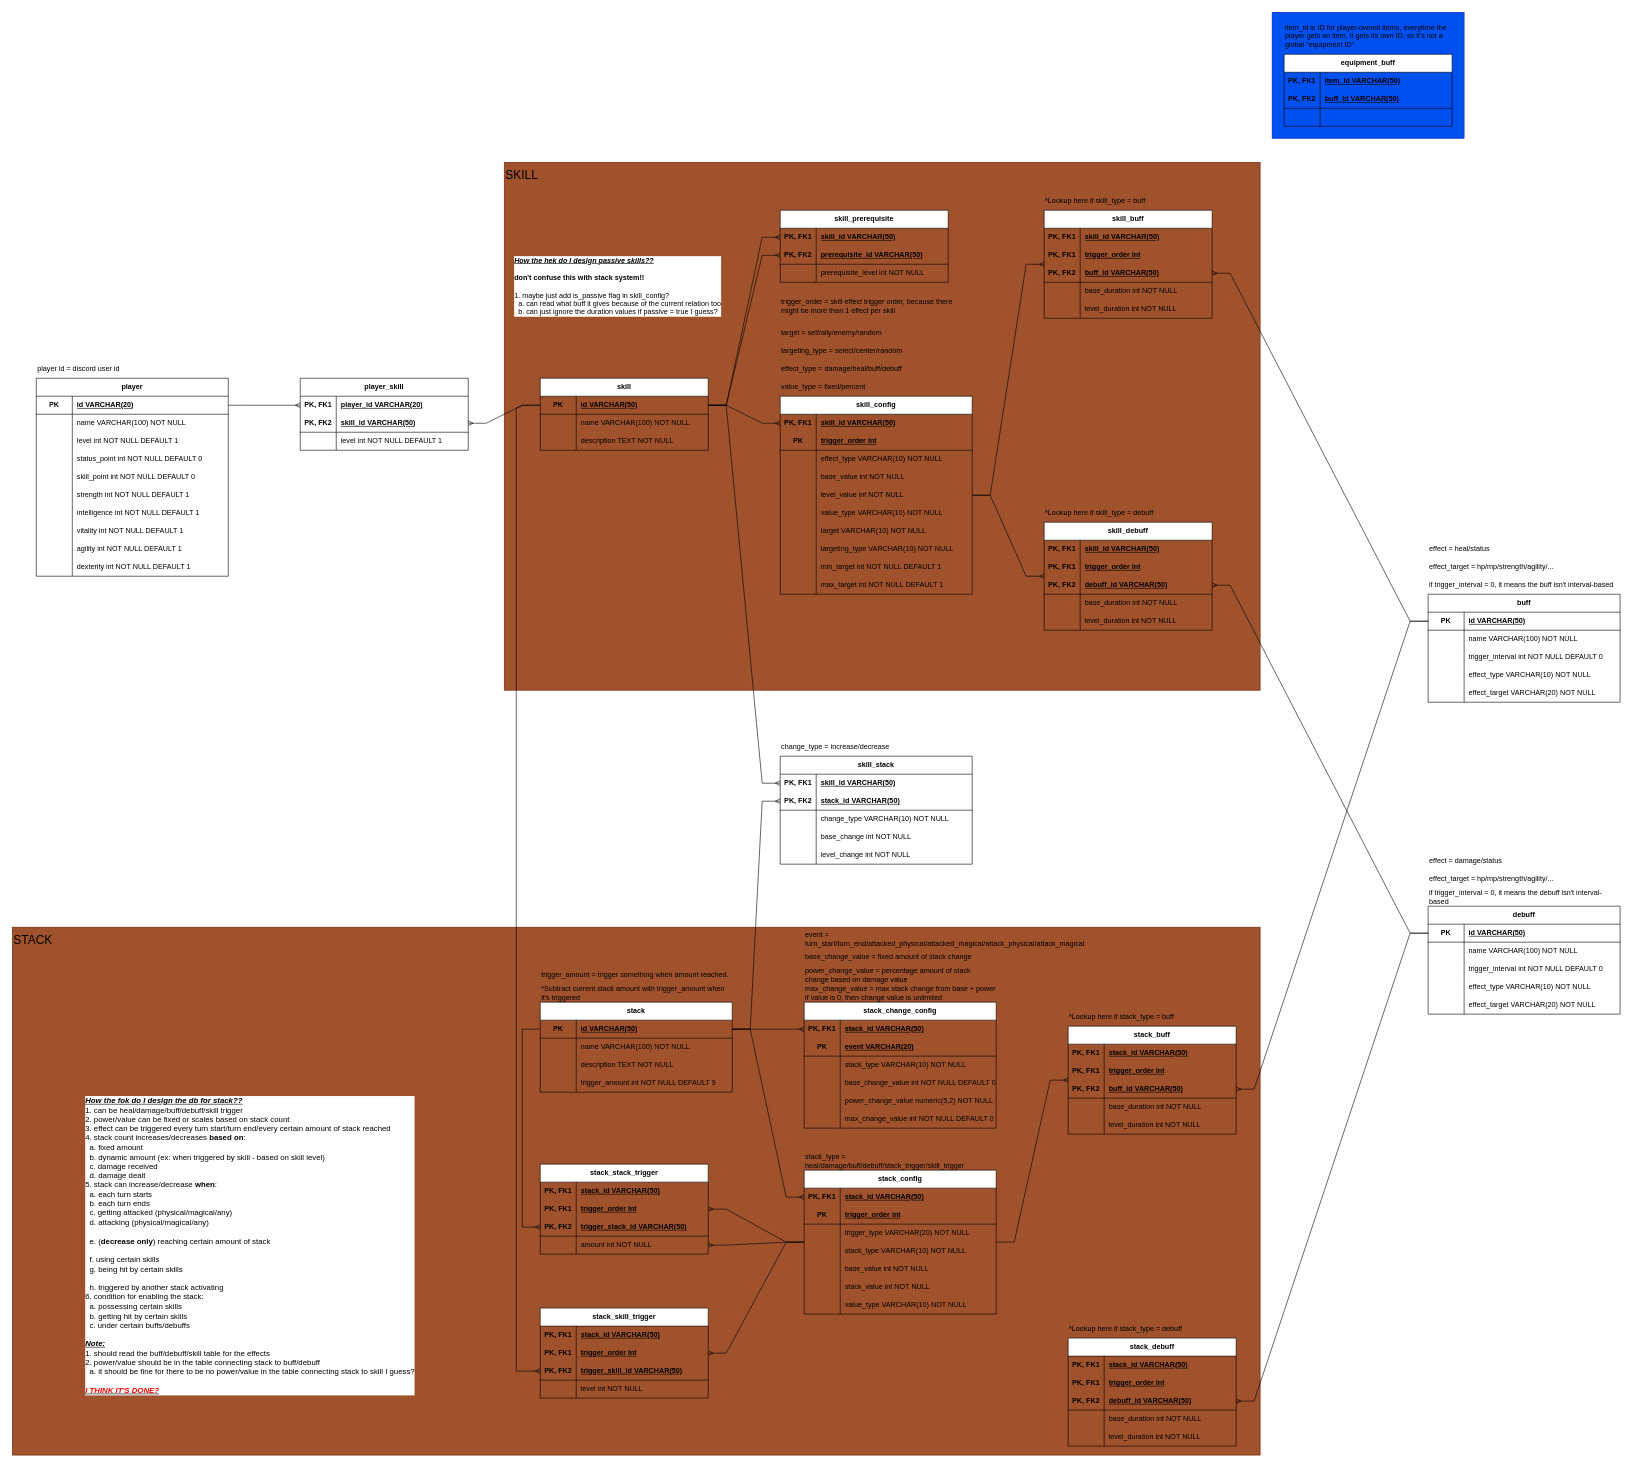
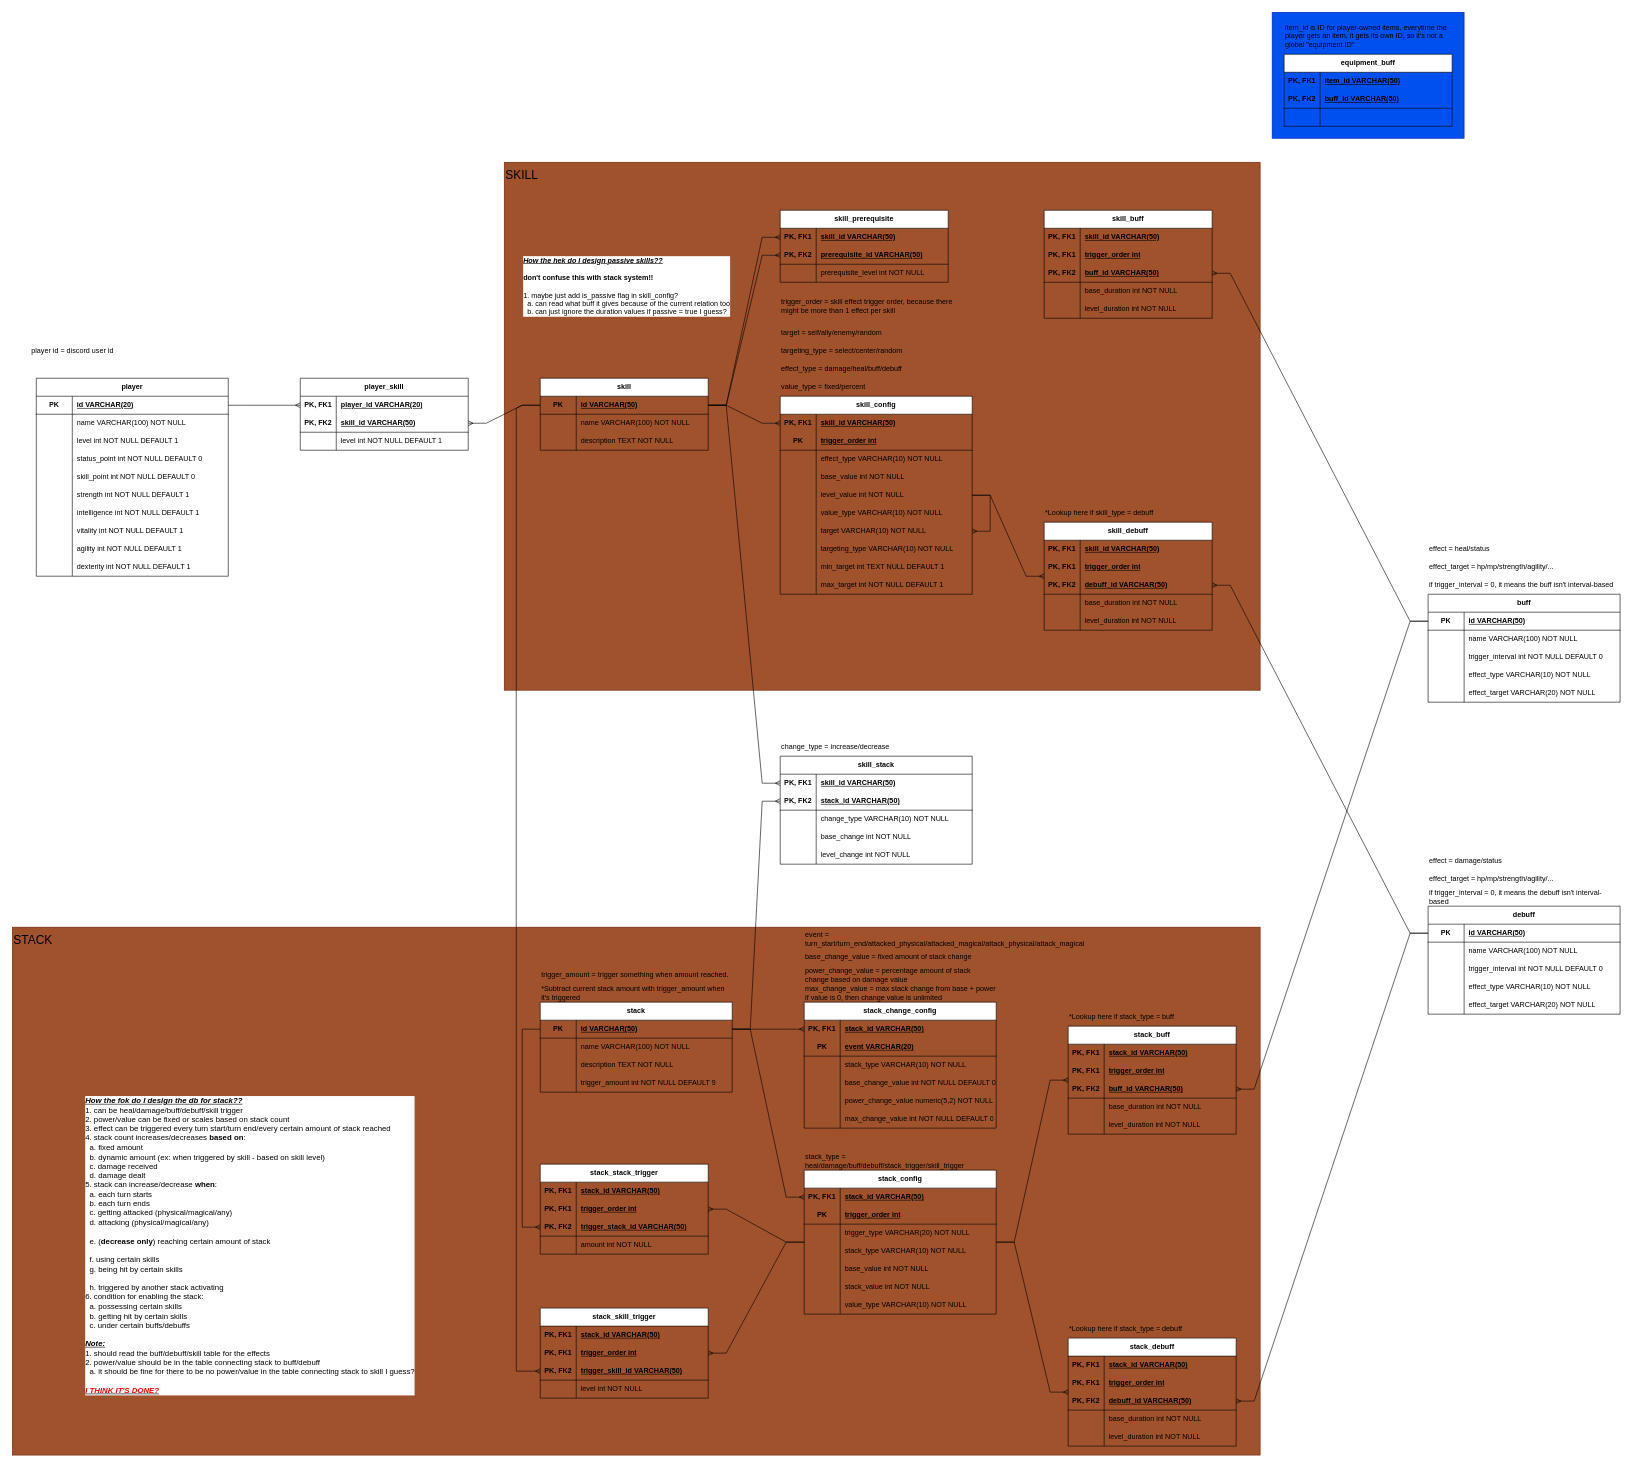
node "*Lookup here if skill_type = buff": removed
node "How the hek do I design passive skills?? don't confuse this with stack system!! 1. maybe just add is_passive flag in skill_config? a. can read what buff it gives because of the current relation too b. can just ignore the duration values if passive = true I guess?": moved (621, 288) -> (630, 288)
node "player id = discord user id": moved (90, 369) -> (84, 351)
edge "skill_config" -> "skill_buff": now "skill_config" -> "target VARCHAR(10) NOT NULL"
node "min_target int NOT NULL DEFAULT 1": label "min_target int NOT NULL DEFAULT 1" -> "min_target int TEXT NULL DEFAULT 1"
edge "stack_config" -> "amount int NOT NULL": now "stack_config" -> "stack_debuff"
